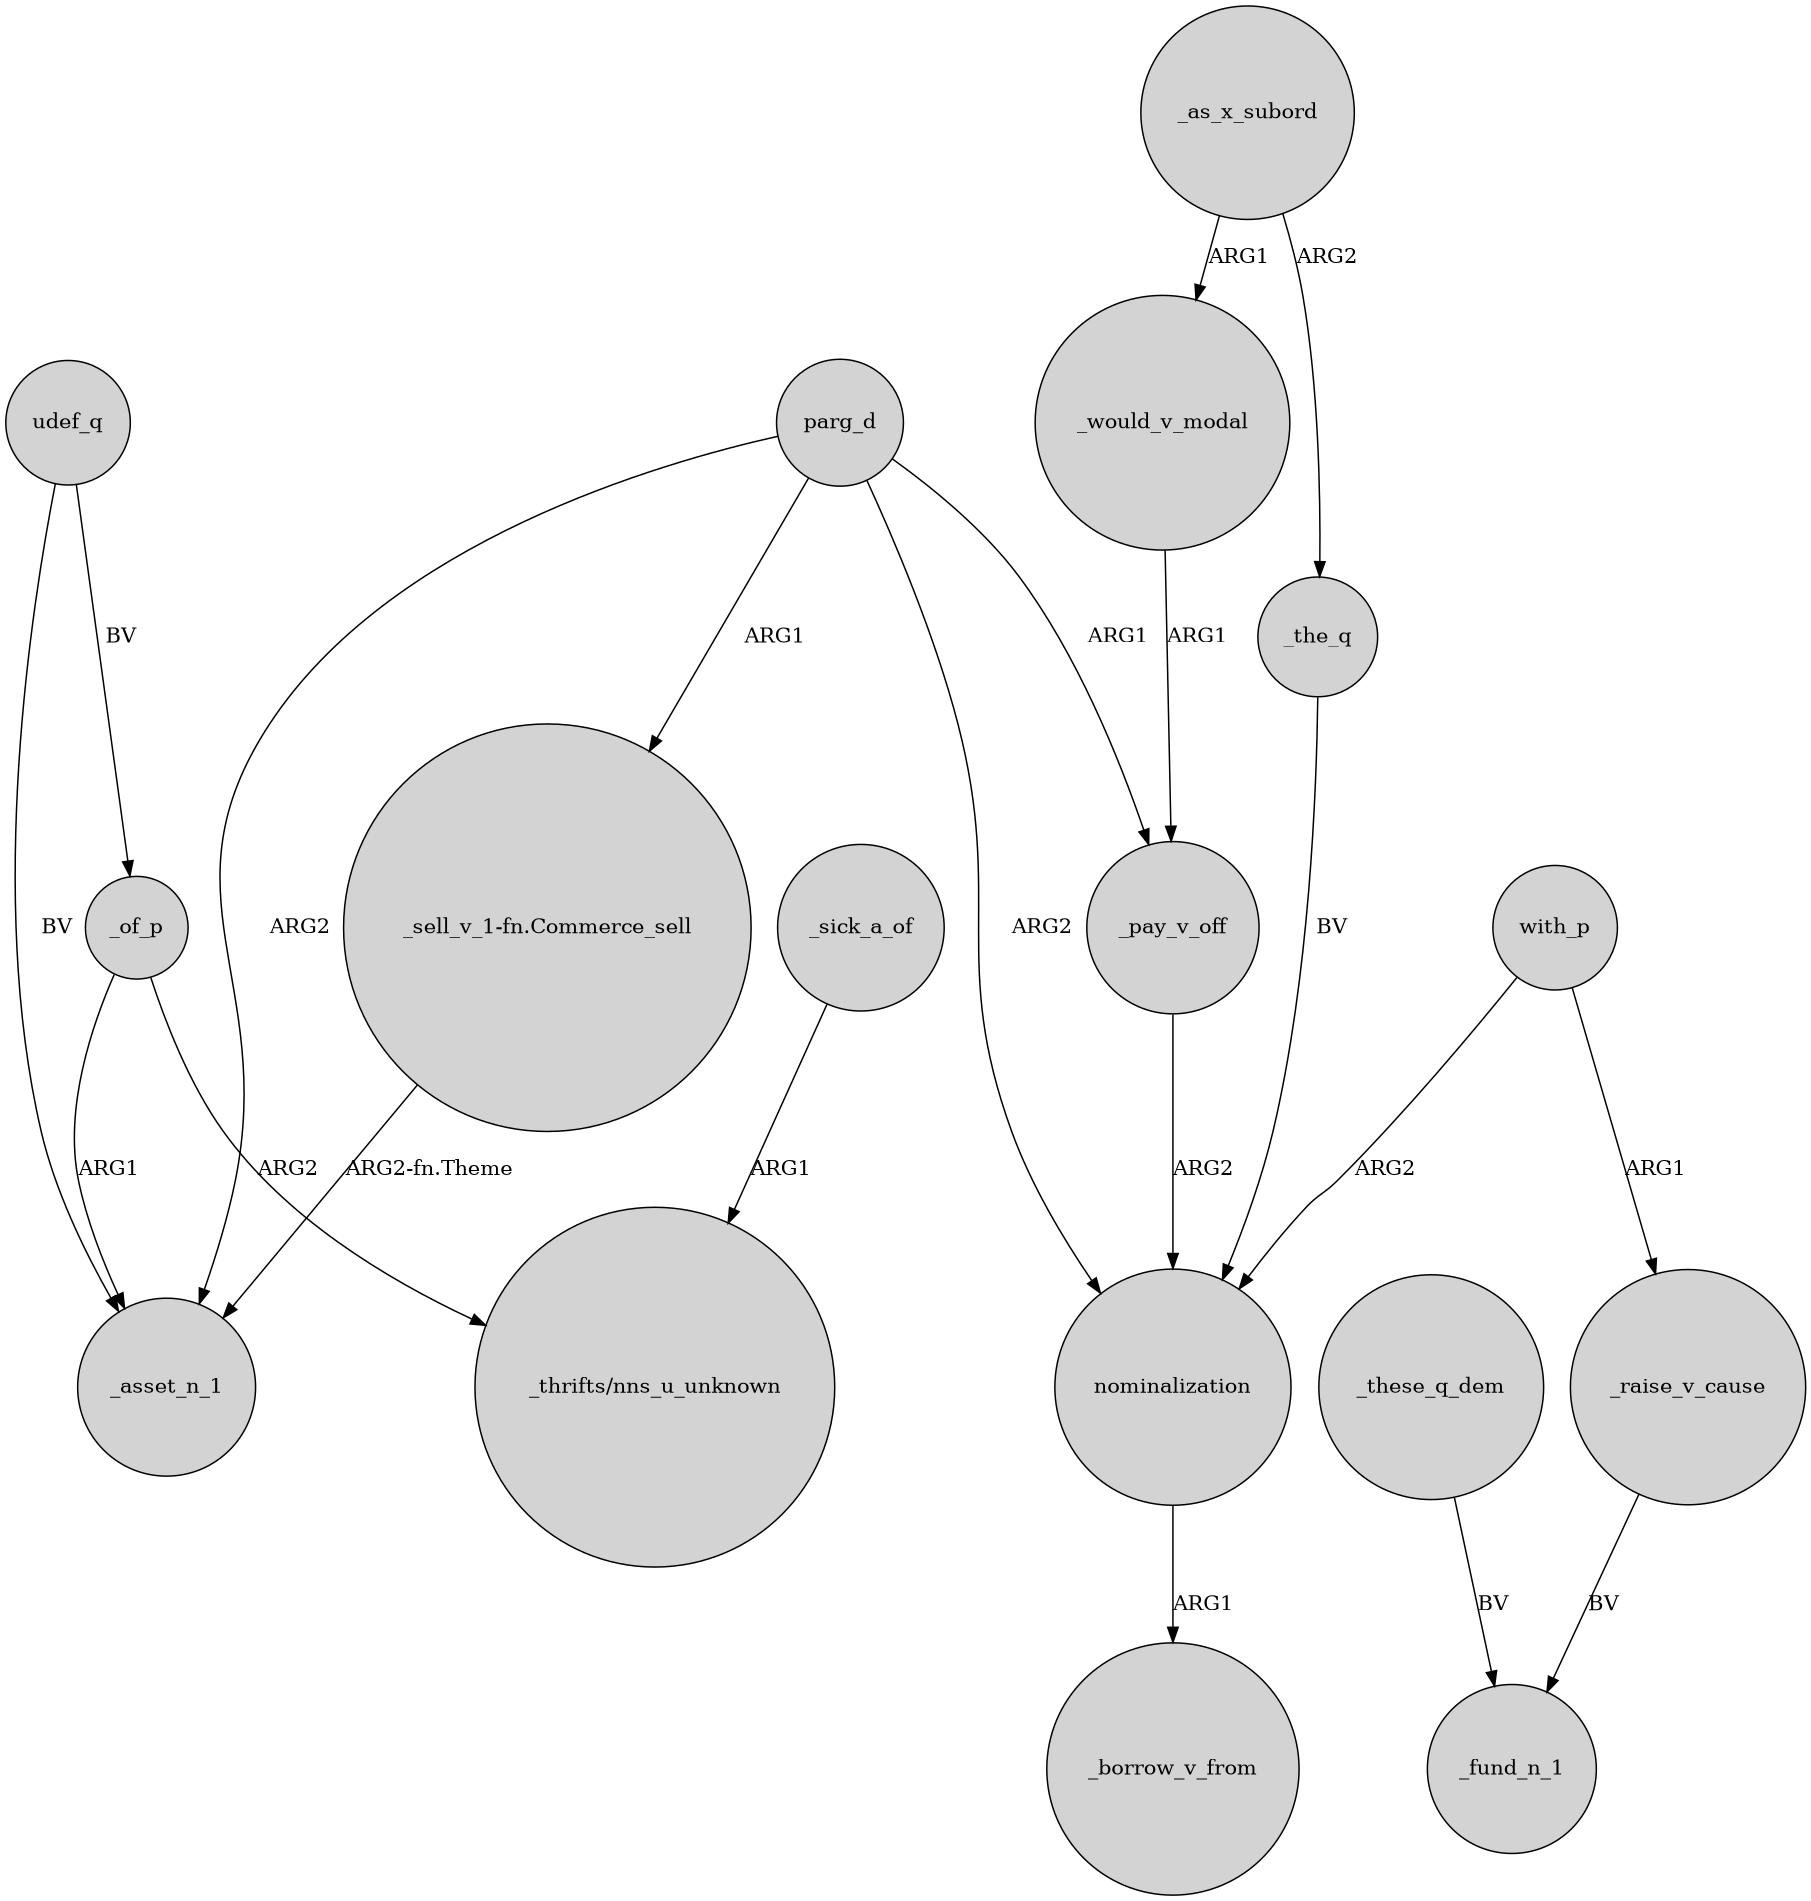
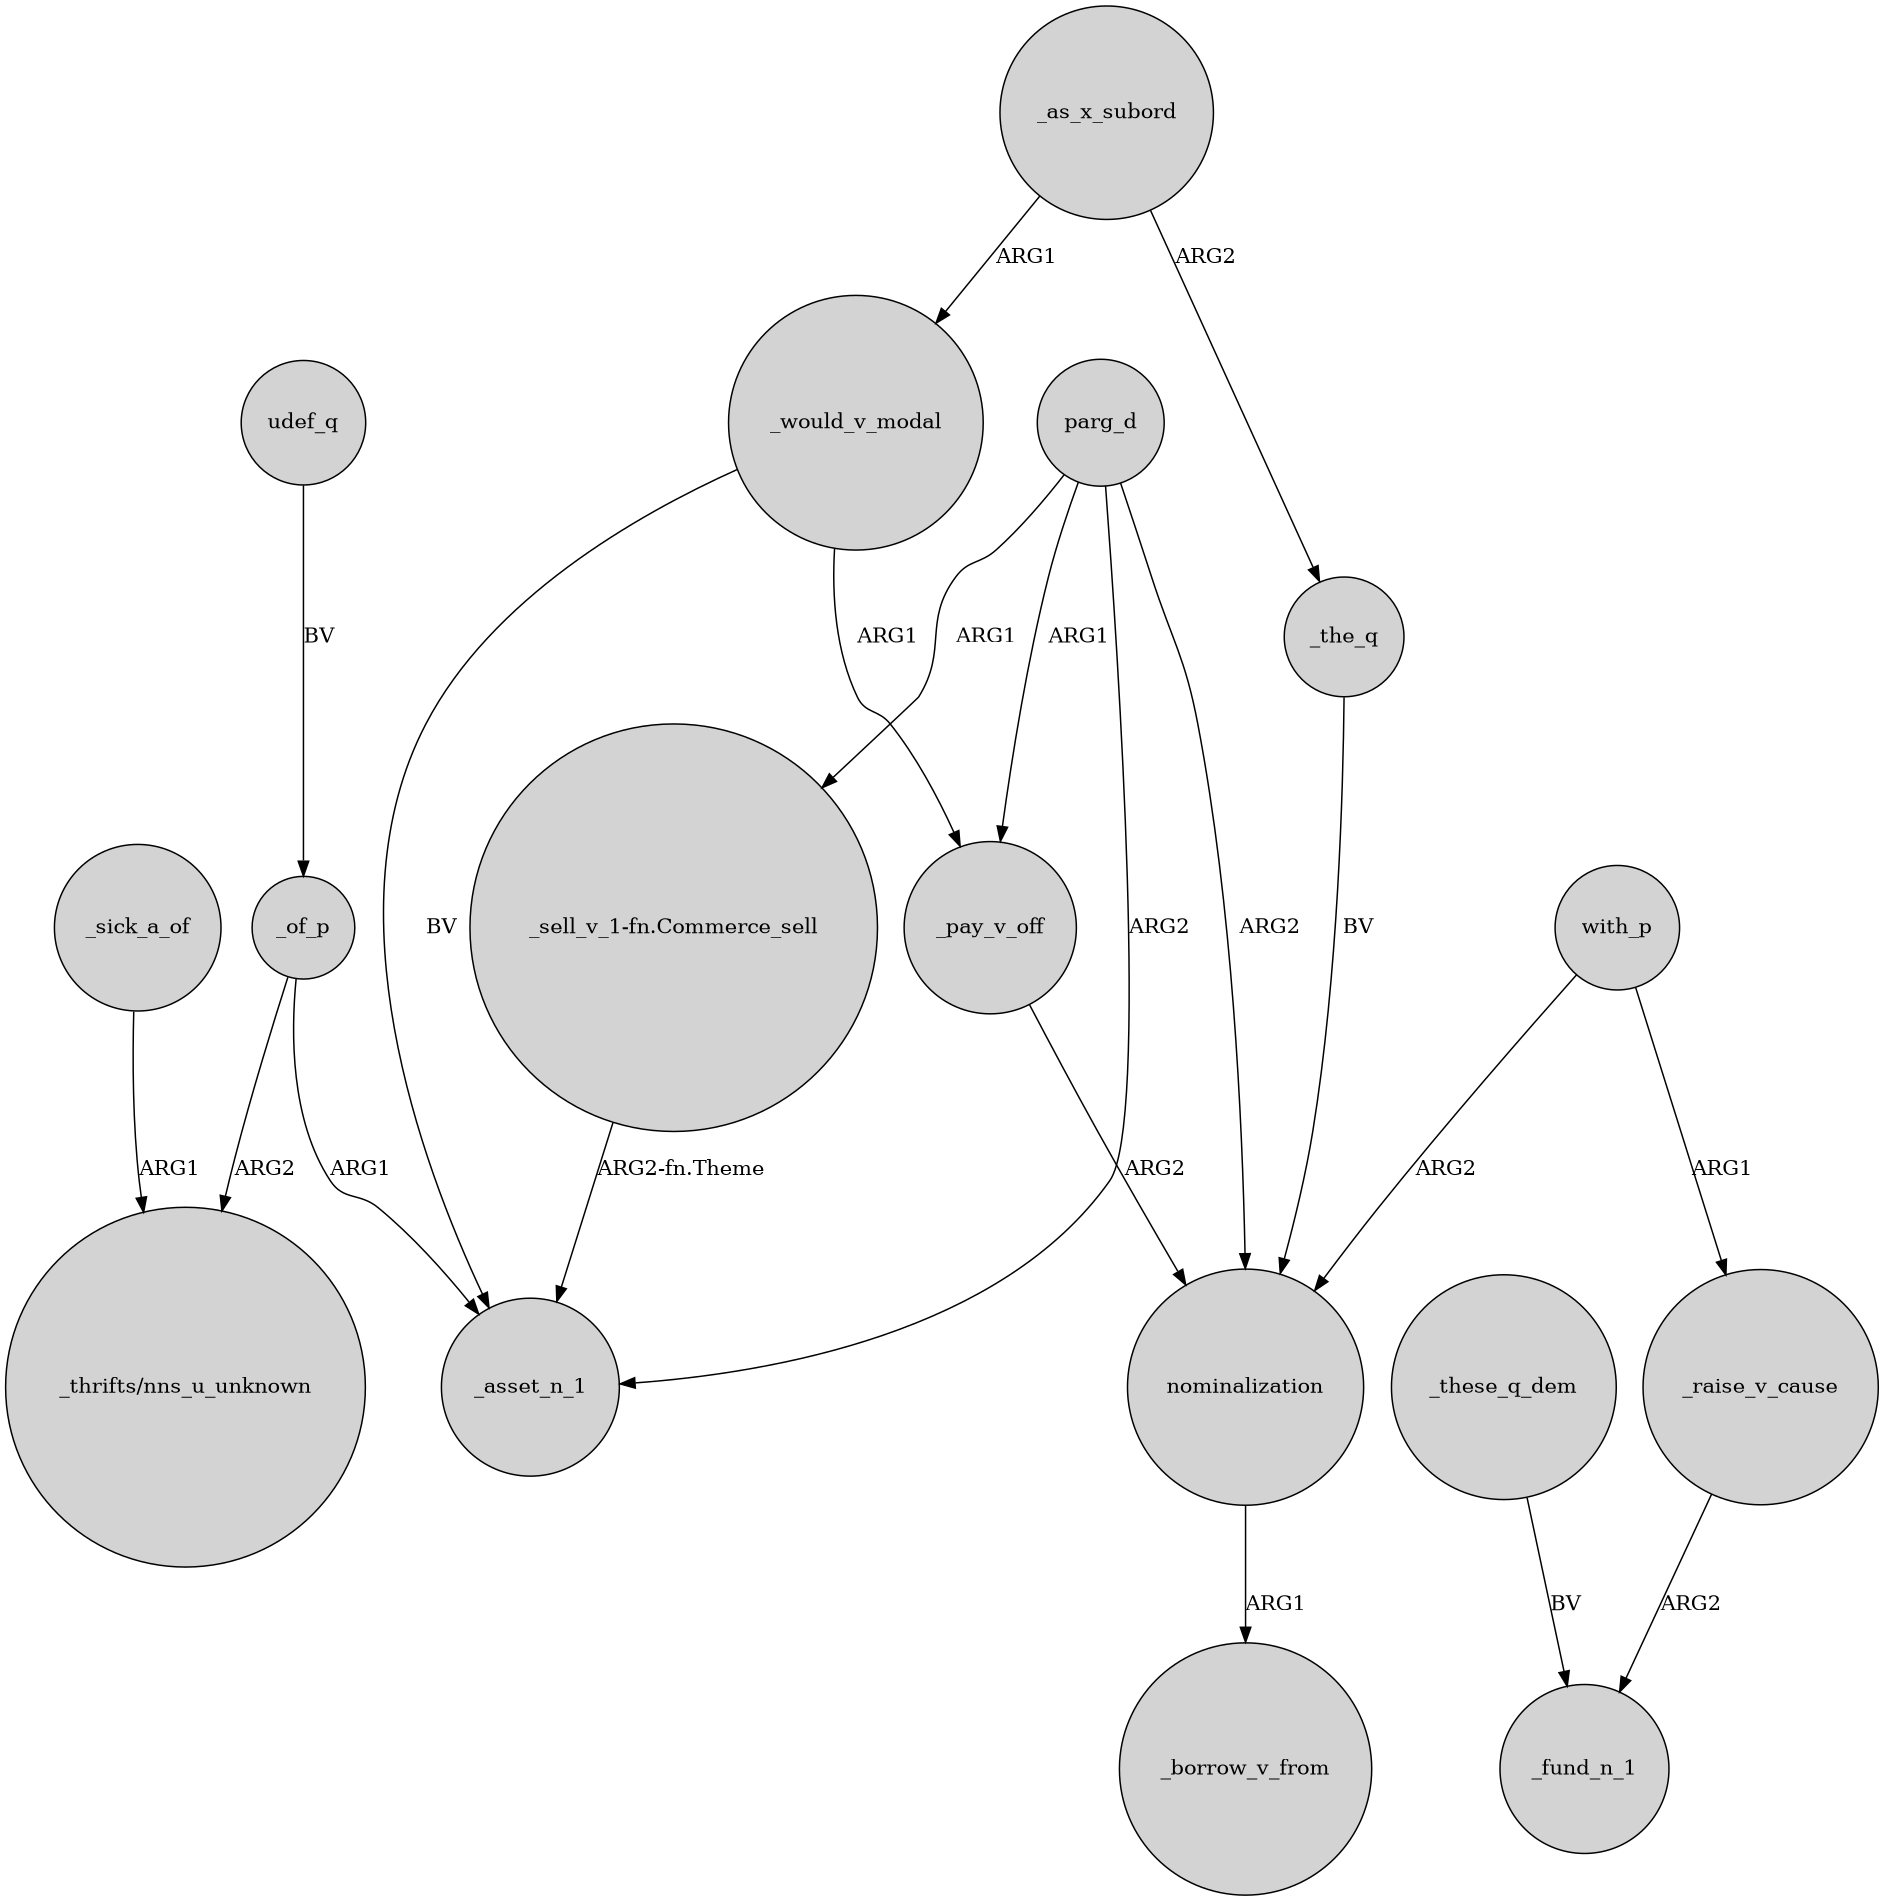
edge "udef_q" -> "_asset_n_1": now "_would_v_modal" -> "_asset_n_1"
edge "_raise_v_cause" -> "_fund_n_1": label "BV" -> "ARG2"
